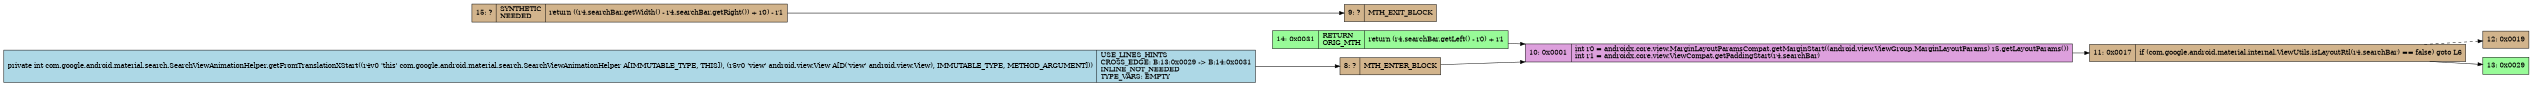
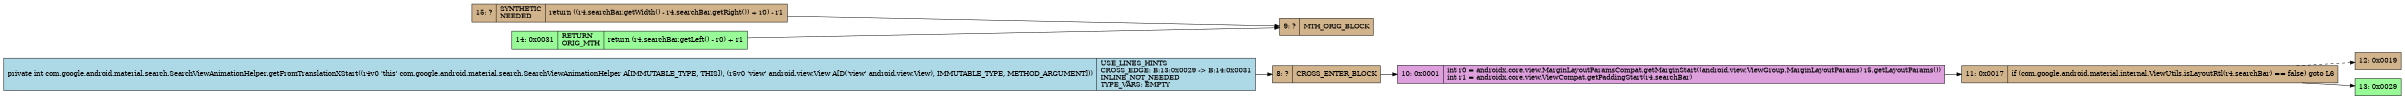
node "9: ?": text "MTH_EXIT_BLOCK" -> "MTH_ORIG_BLOCK"
edge "14: 0x0031" -> "10: 0x0001": now "14: 0x0031" -> "9: ?"
node "8: ?": text "MTH_ENTER_BLOCK" -> "CROSS_ENTER_BLOCK"
